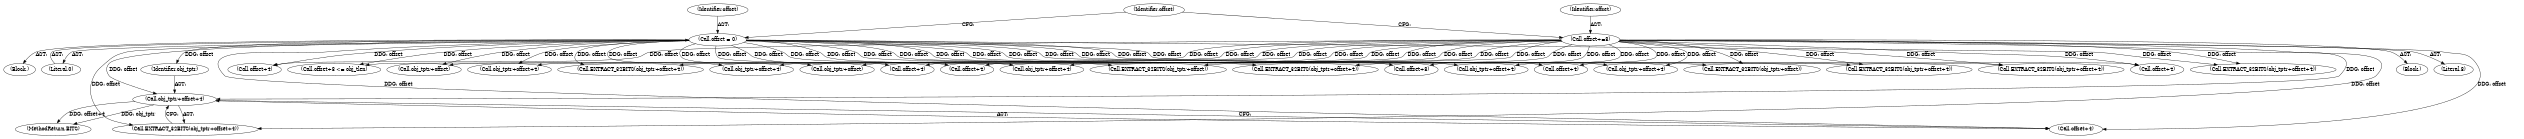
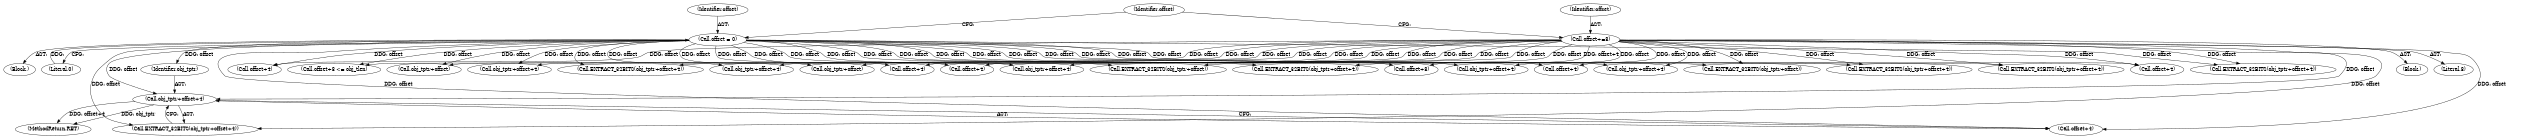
edge "(Literal,0)" -> "(Call,offset = 0)": label "AST: " -> "DDG: "
edge "(Call,offset = 0)" -> "(Literal,0)": label "AST: " -> "CFG: "
edge "(Call,offset+=8)" -> "(Call,offset+8)": label "DDG: offset" -> "DDG: offset+4"
node "(MethodReturn,BITS)": label "(MethodReturn,BITS)" -> "(MethodReturn,RET)"
